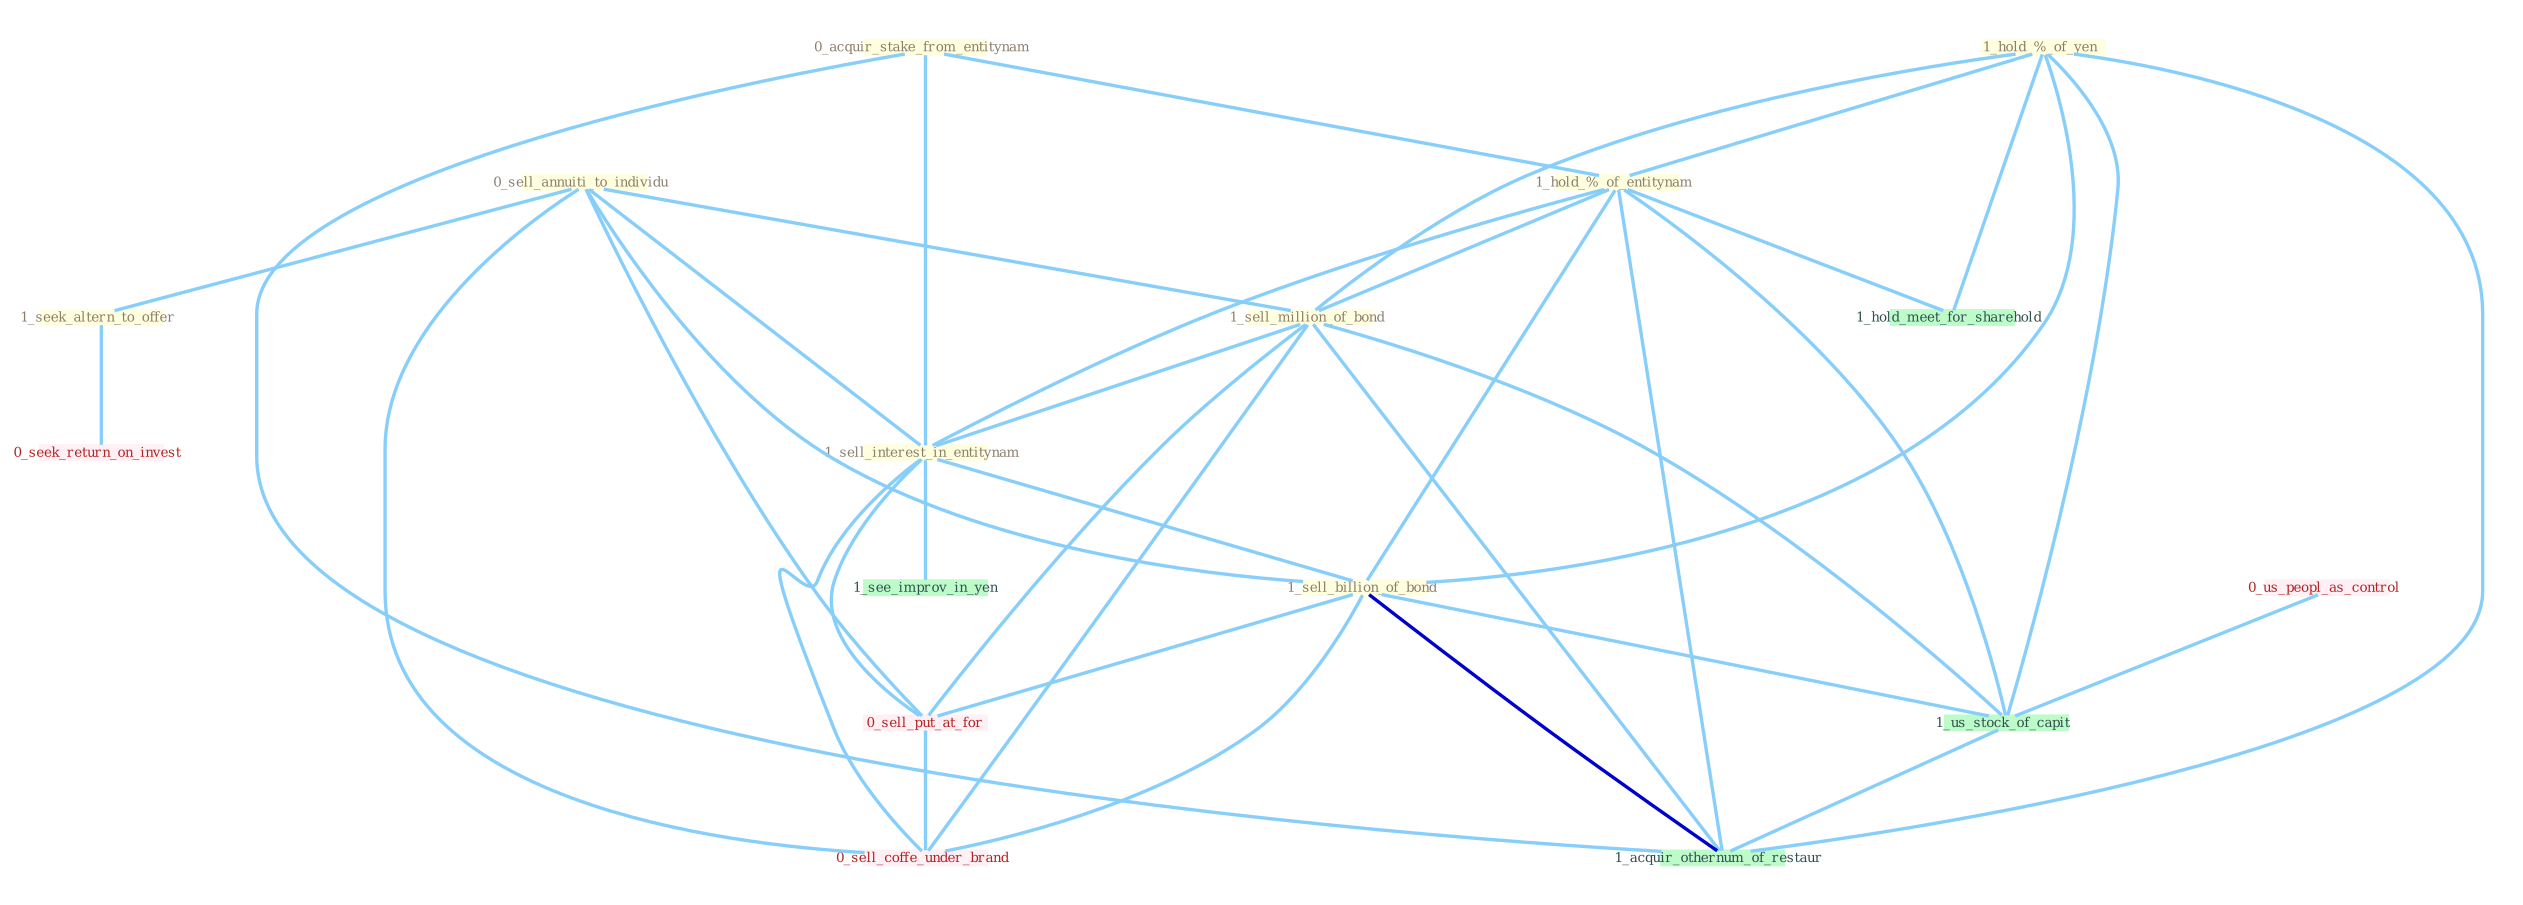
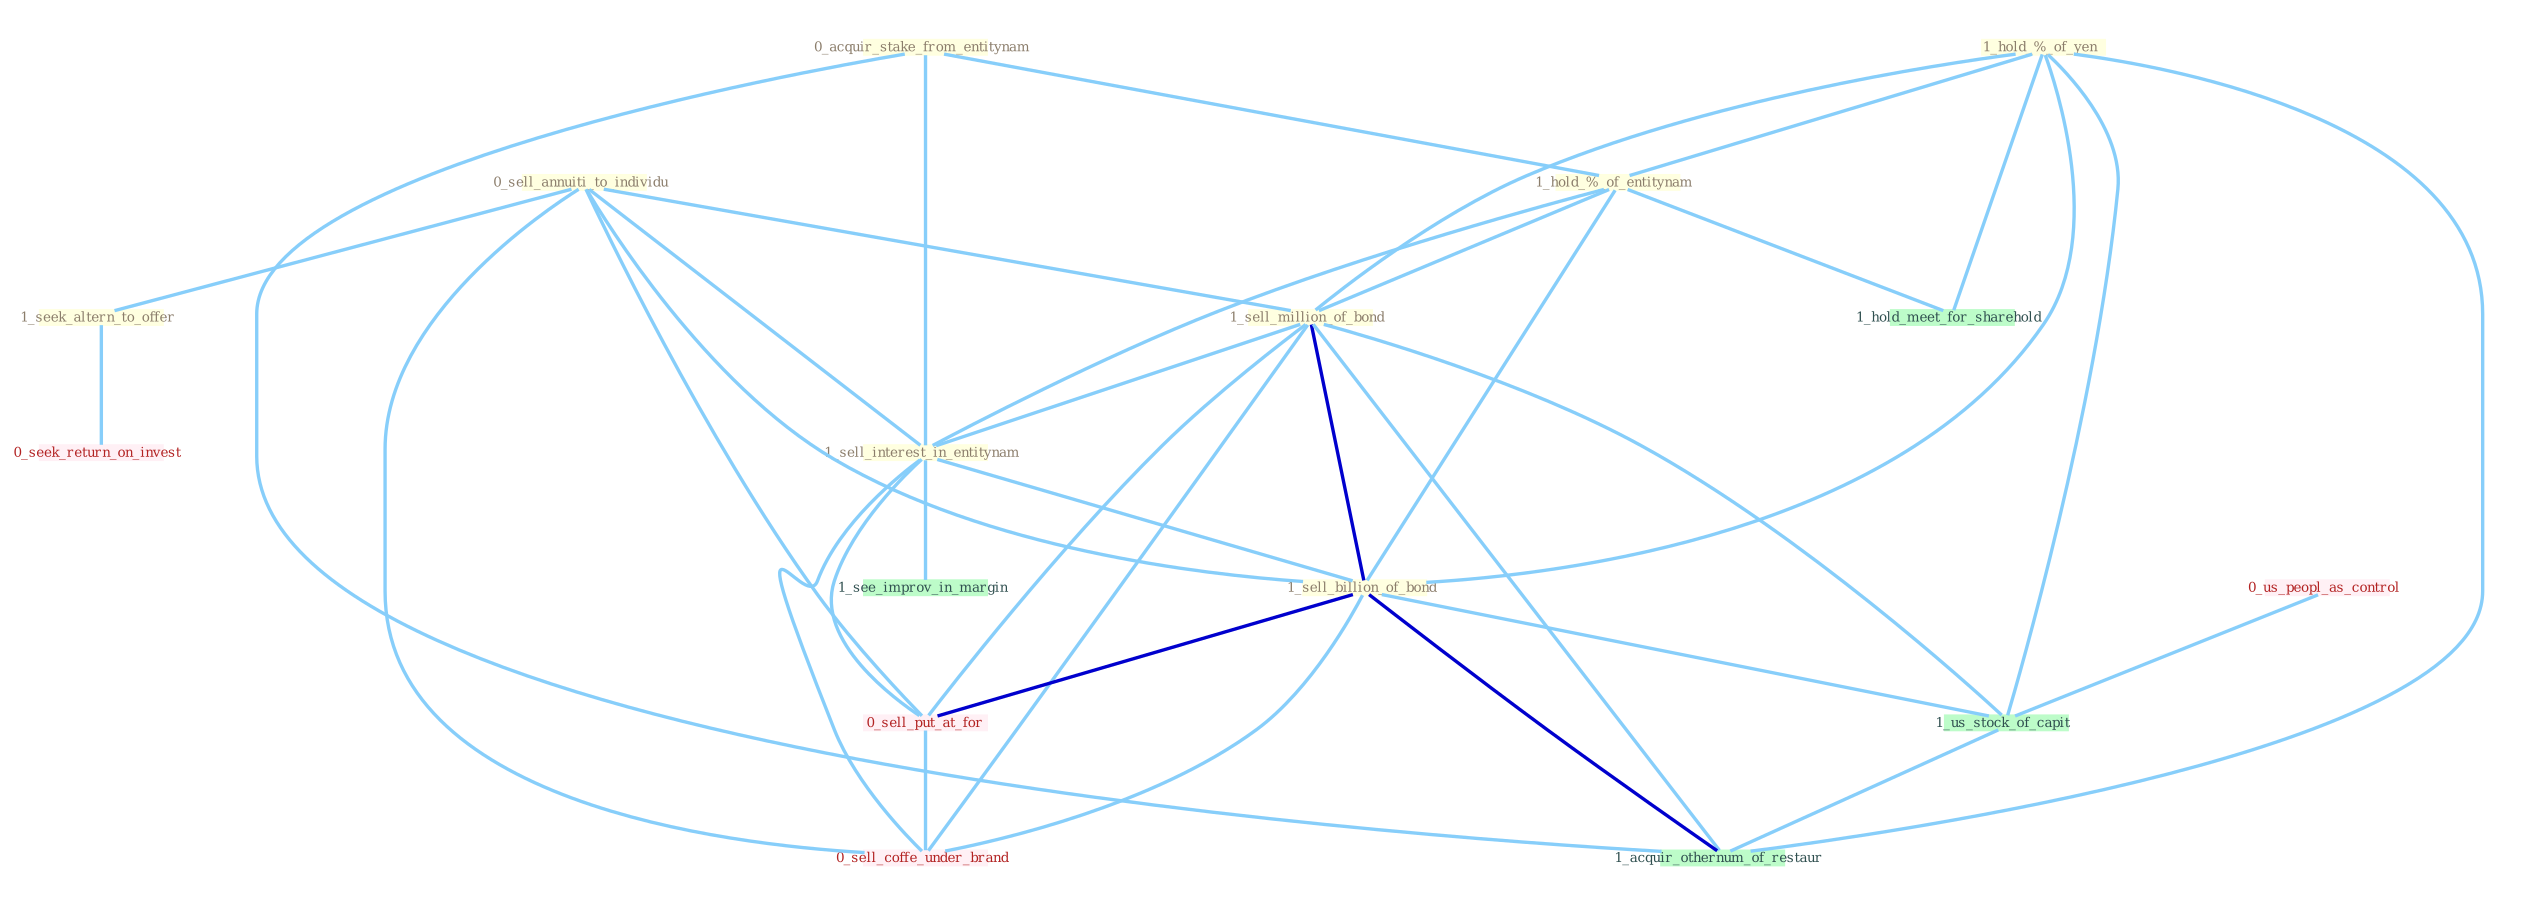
edge "1_hold_%_of_entitynam" -- "1_us_stock_of_capit": removed
edge "1_sell_million_of_bond" -- "1_sell_billion_of_bond": added
edge "1_hold_%_of_entitynam" -- "1_acquir_othernum_of_restaur": removed
node "1_see_improv_in_yen": label "1_see_improv_in_yen" -> "1_see_improv_in_margin"
edge "1_sell_billion_of_bond" -- "0_sell_put_at_for": color #87cefa -> #0000cd
